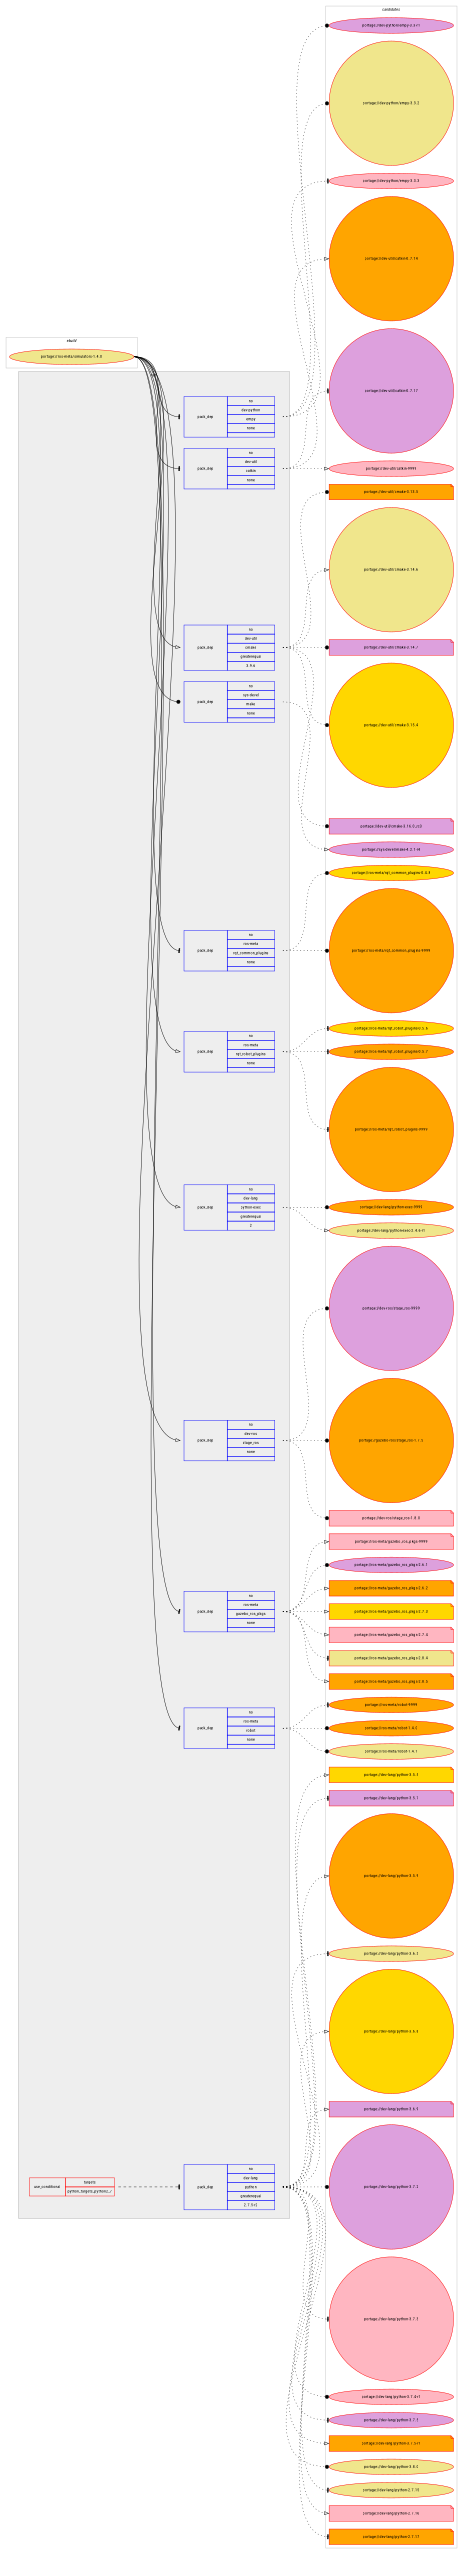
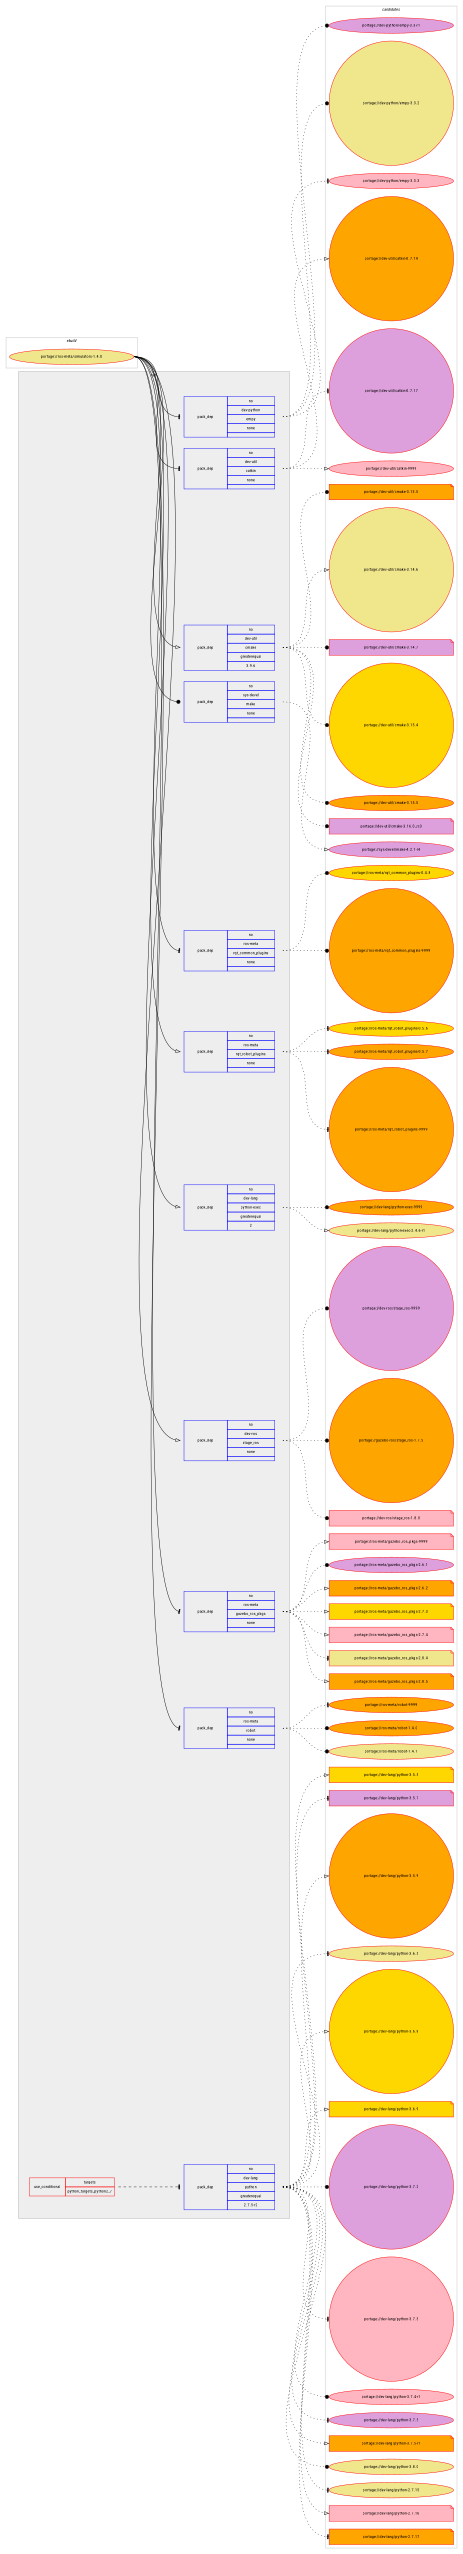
node "portage://dev-util/cmake-3.15.5": added
node "portage://dev-lang/python-3.6.9": fillcolor plum -> gold
